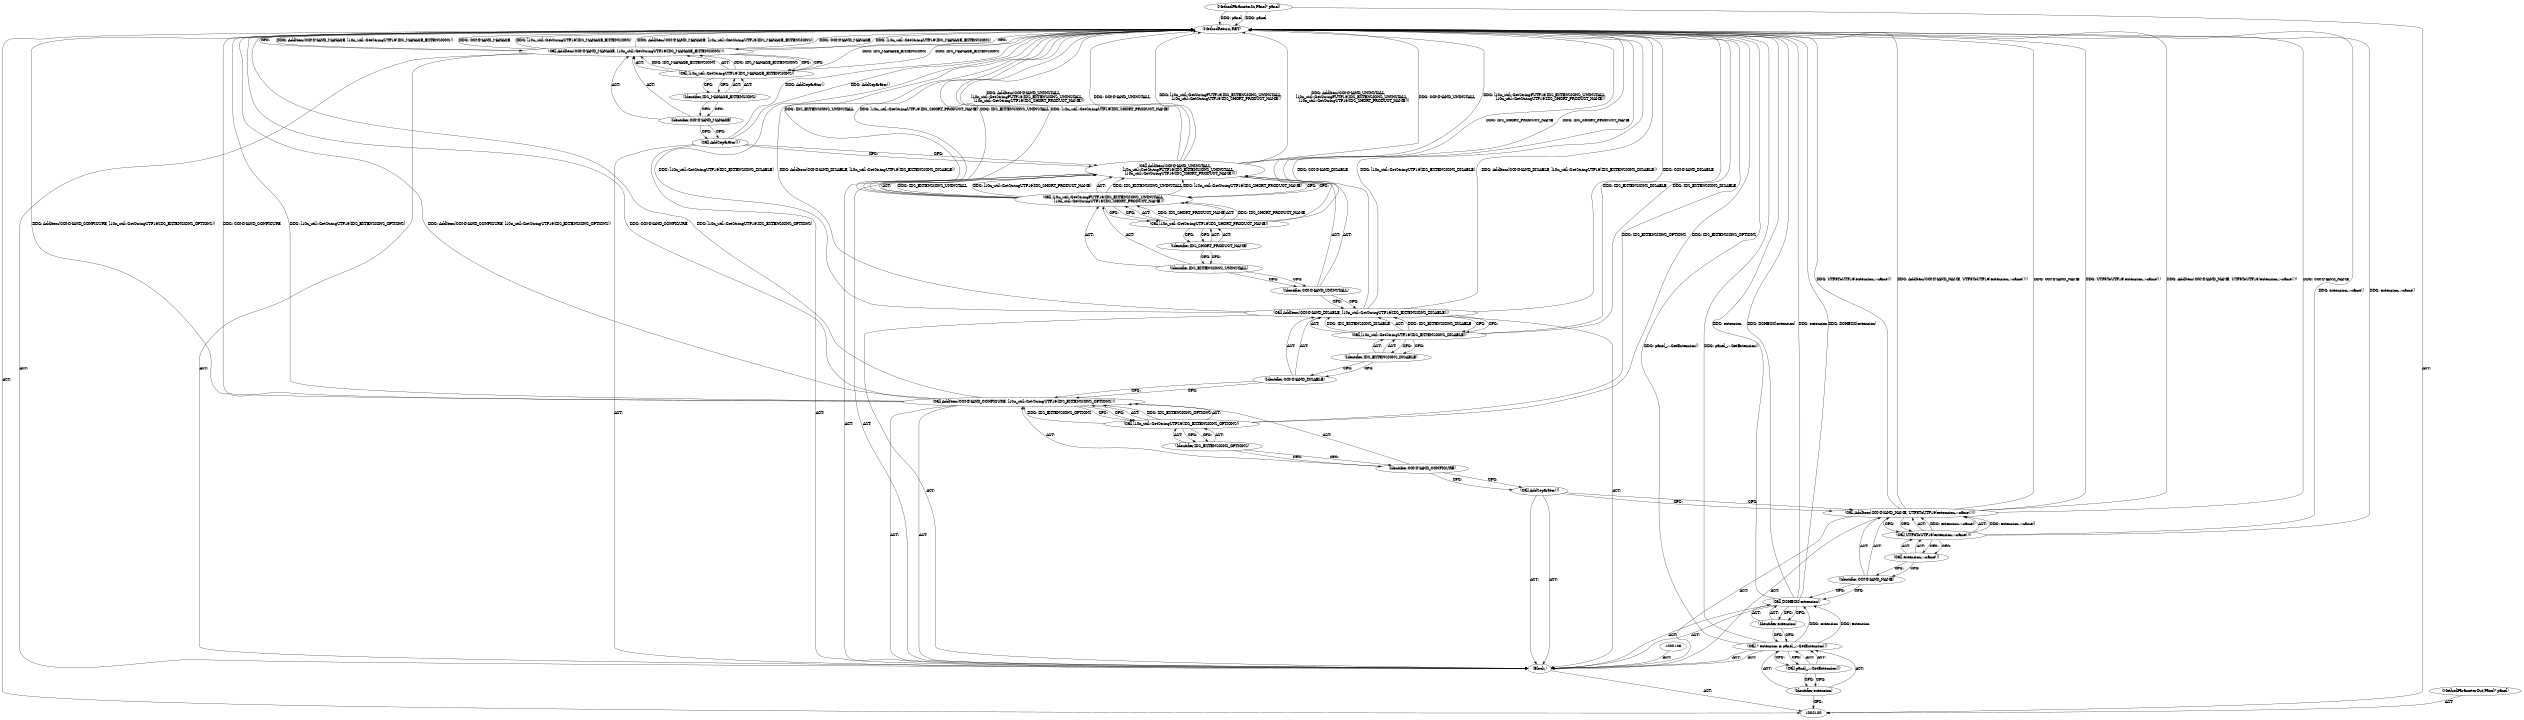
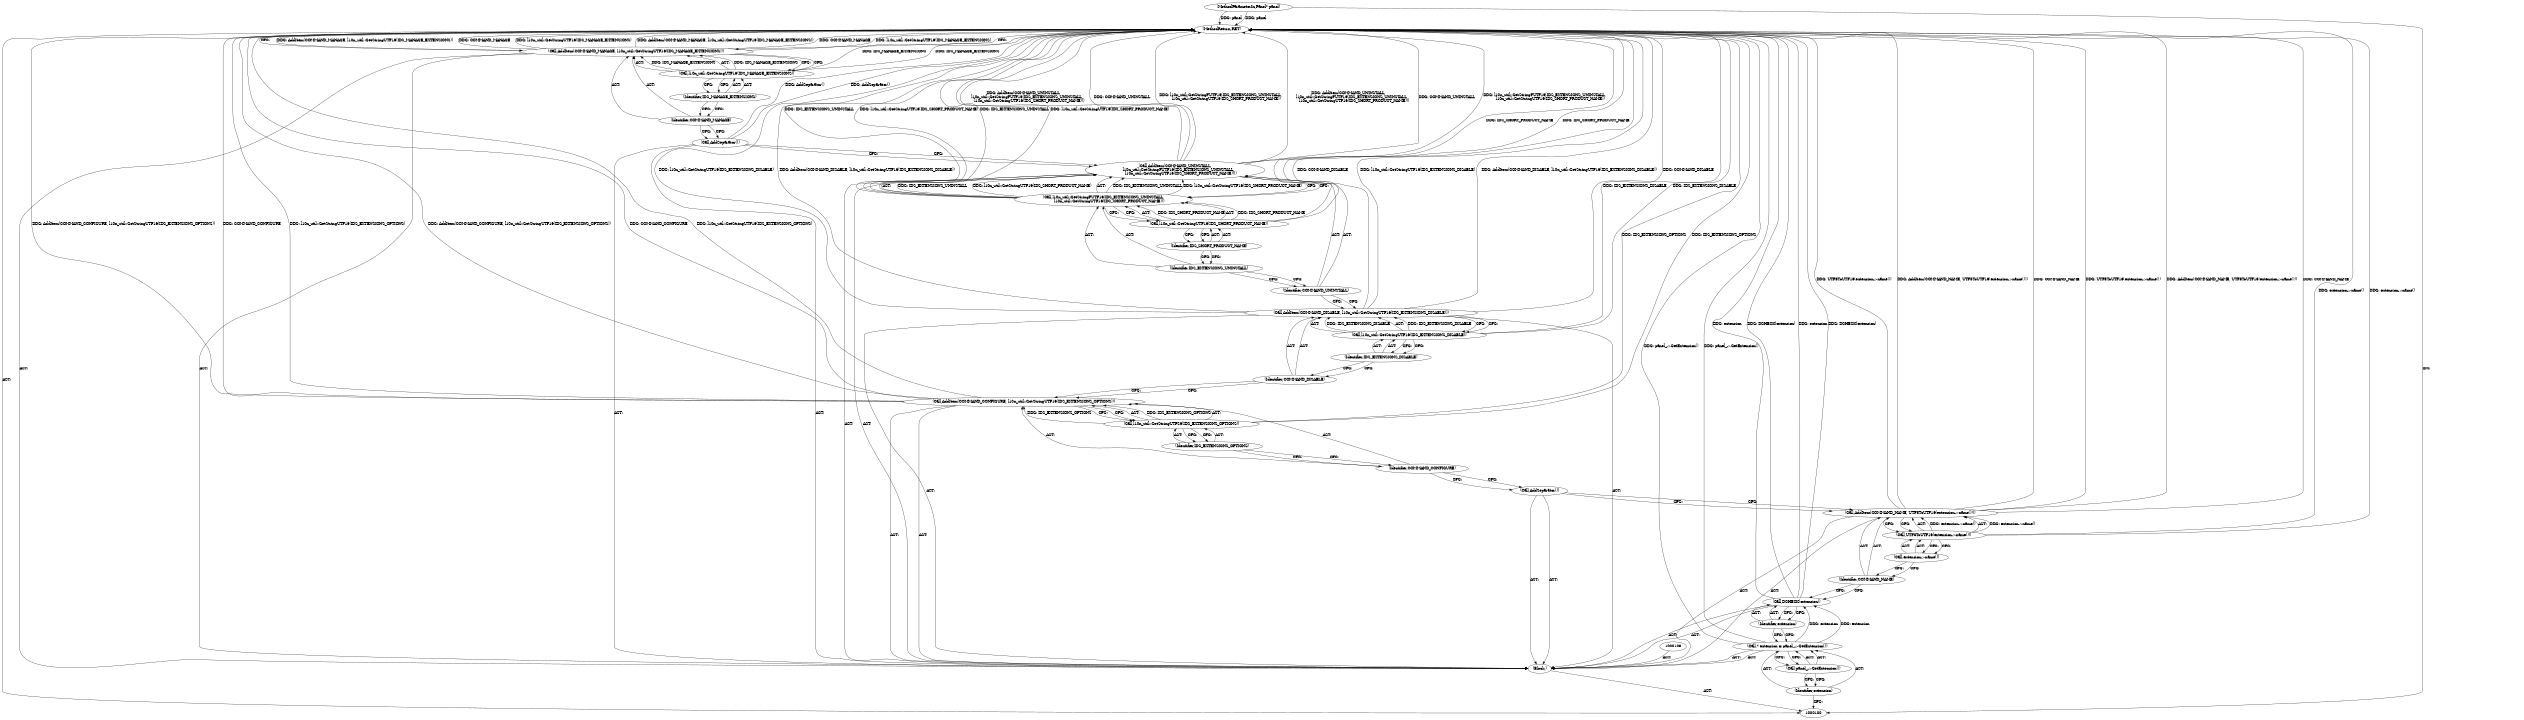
edge "(MethodParameterIn,Panel* panel)" -> "1000100": label "AST: " -> "IDS: "
node "(MethodParameterOut,Panel* panel)": removed
